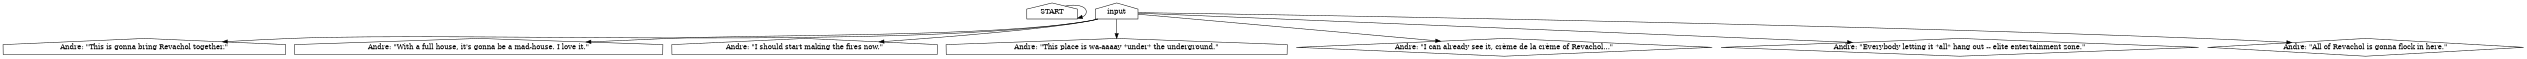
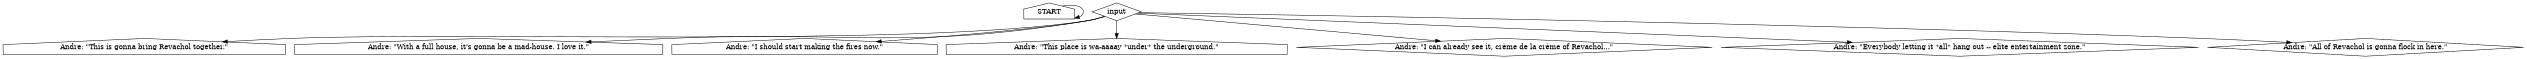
node "input": shape house -> diamond
